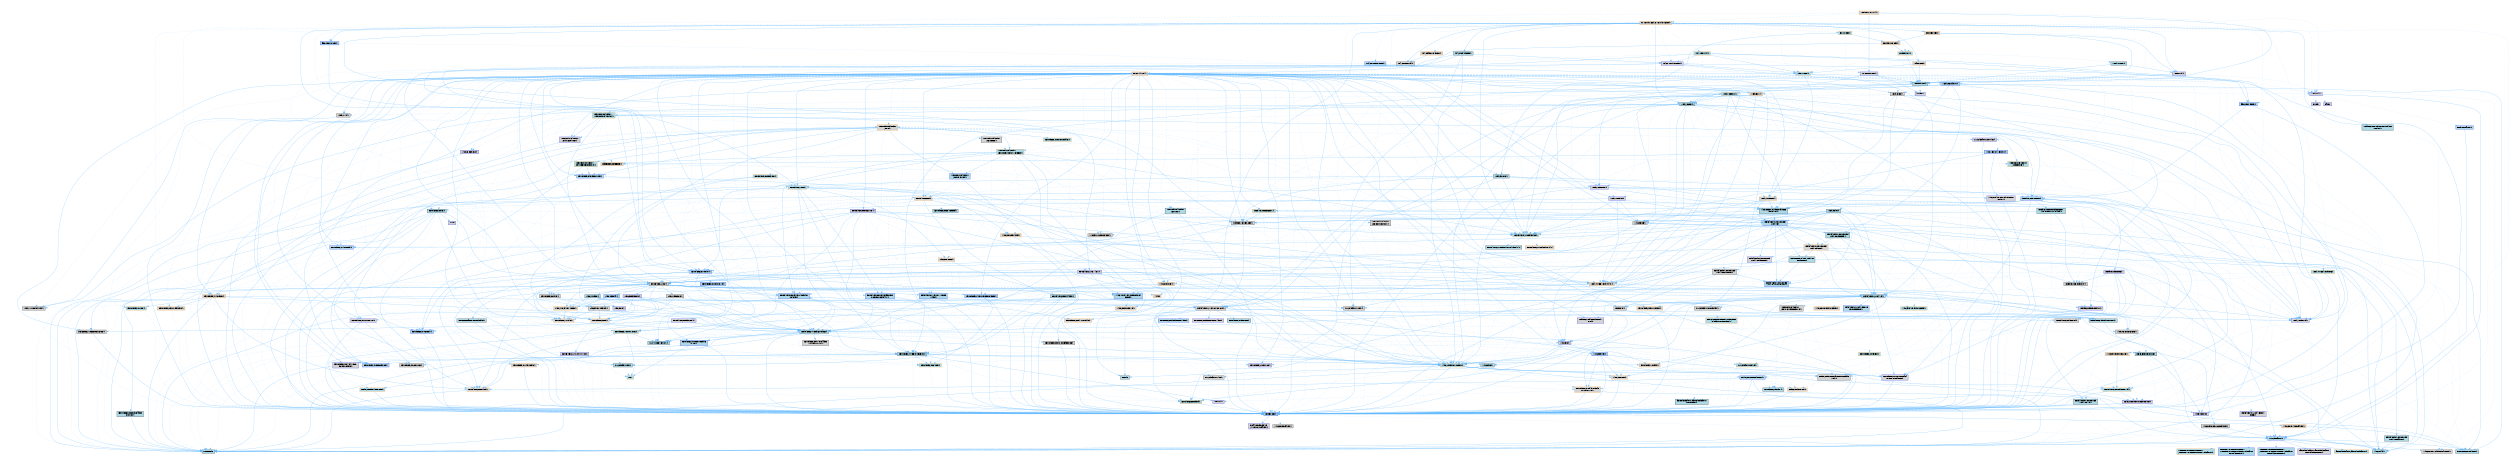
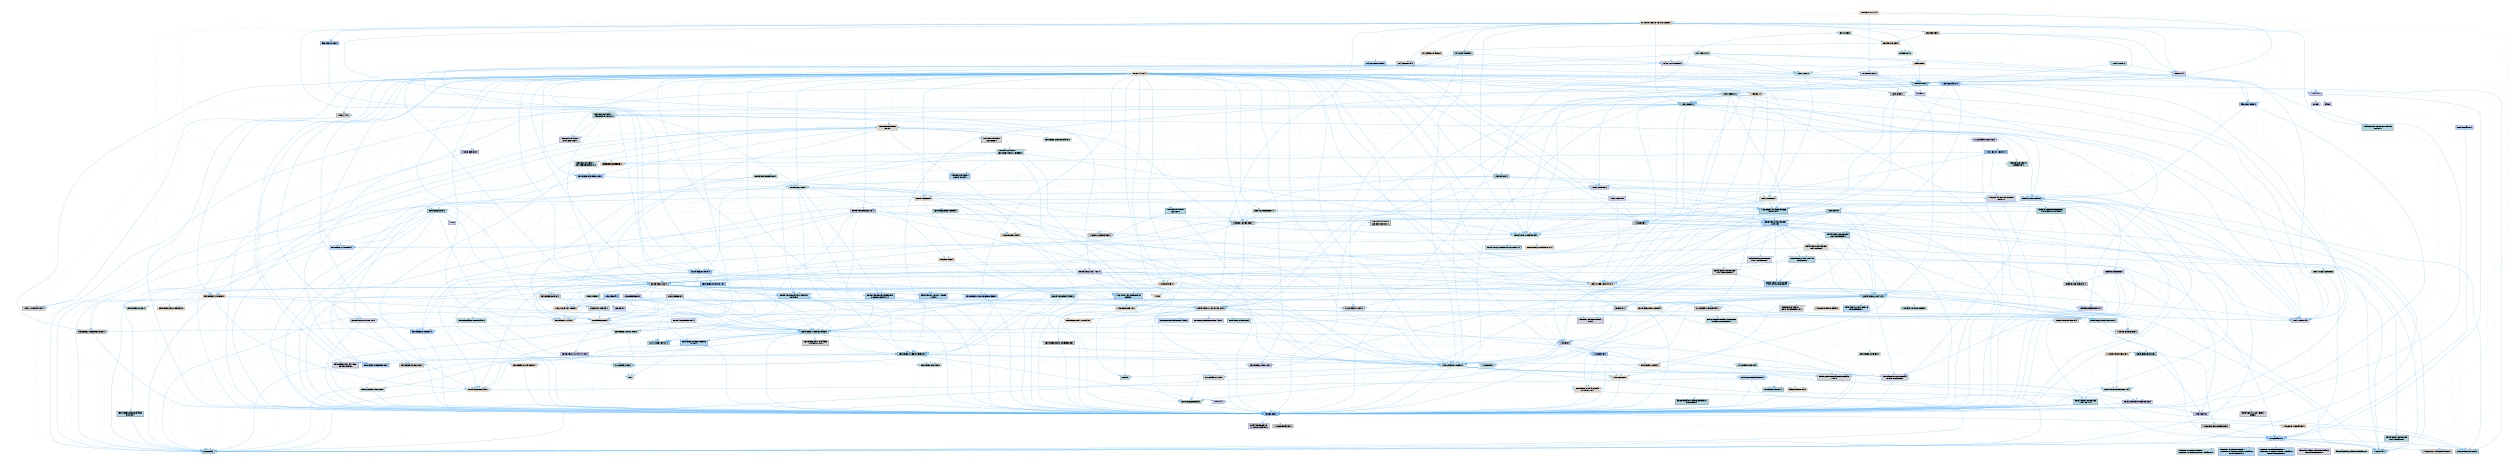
node "Algo/IsHeap.h": color black -> darkorange
